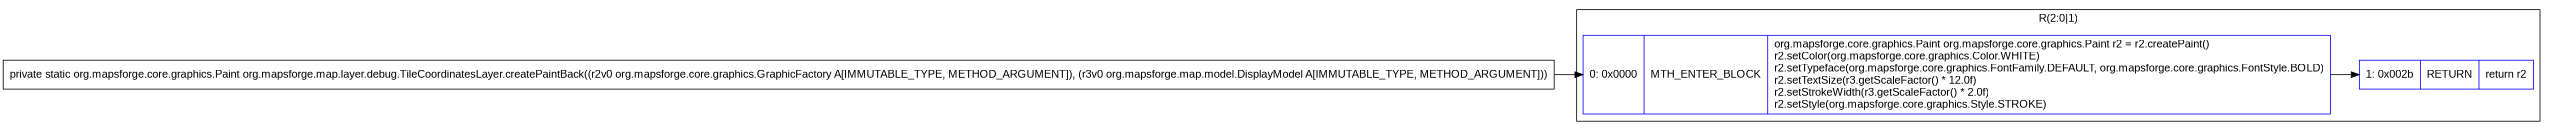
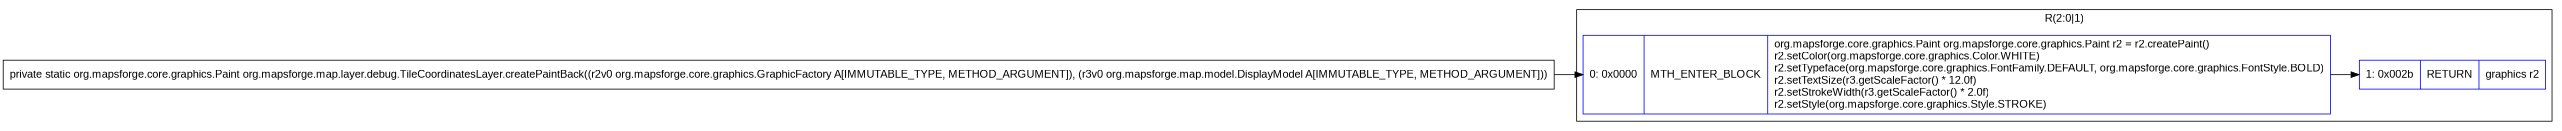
node "1: 0x002b": text "return r2" -> "graphics r2"
